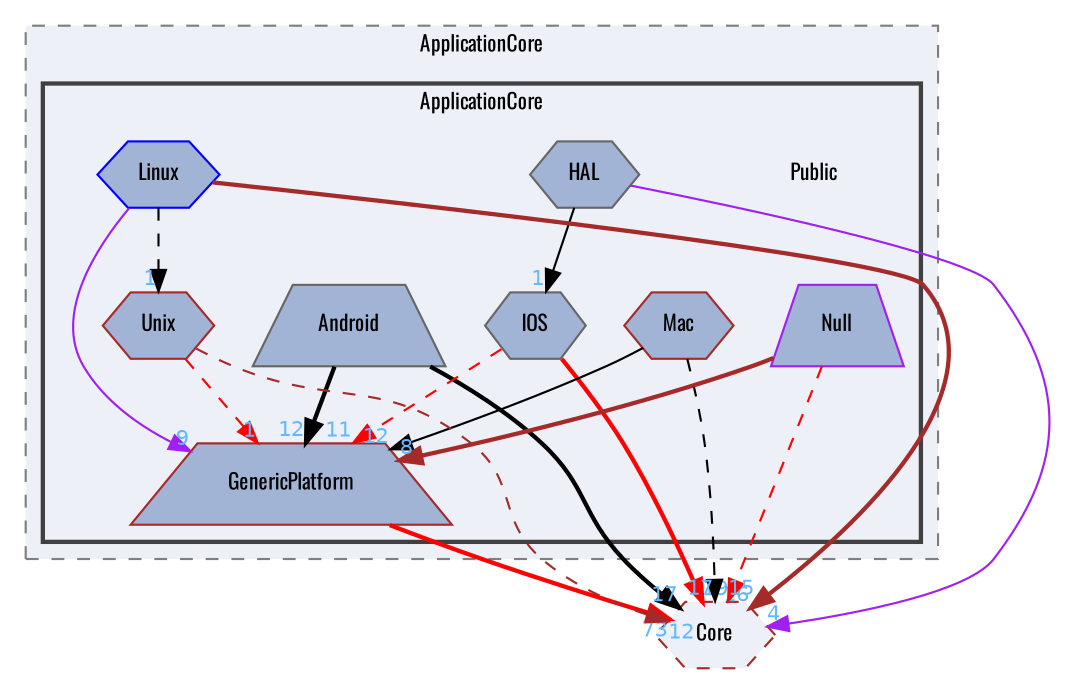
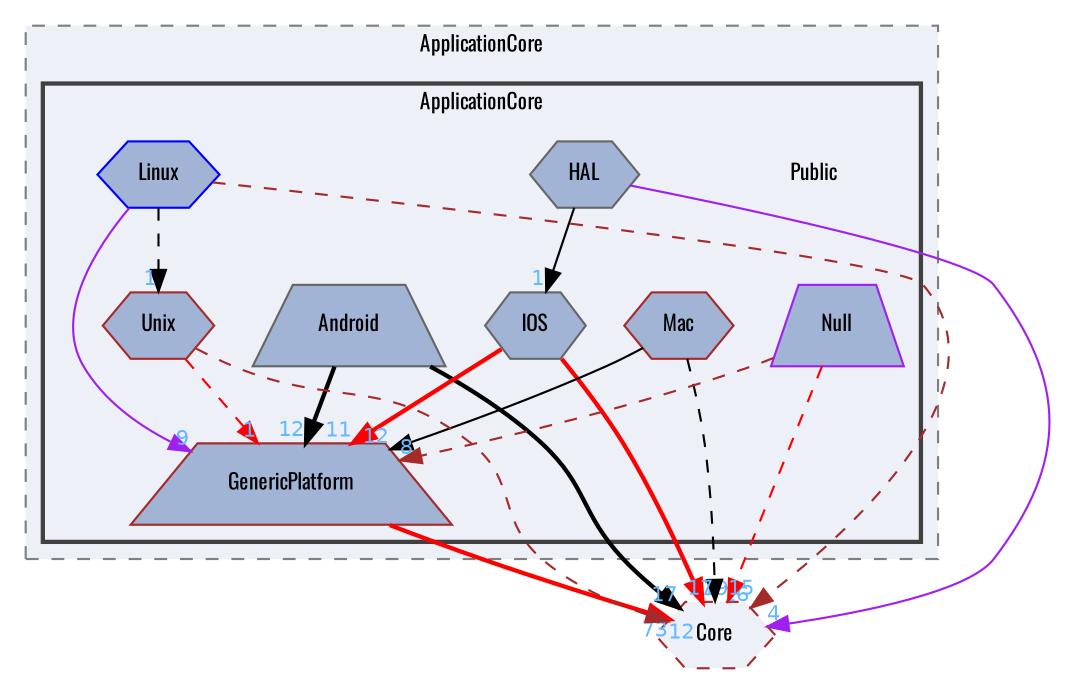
edge "Linux" -> "Core": style bold -> dashed
edge "IOS" -> "GenericPlatform": style dashed -> bold
edge "Null" -> "GenericPlatform": style bold -> dashed
